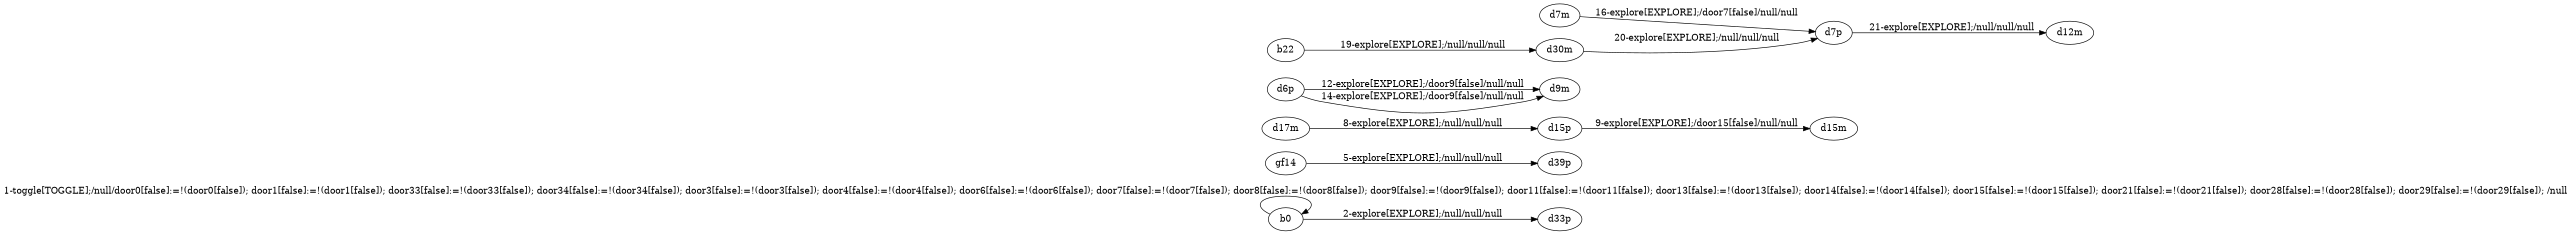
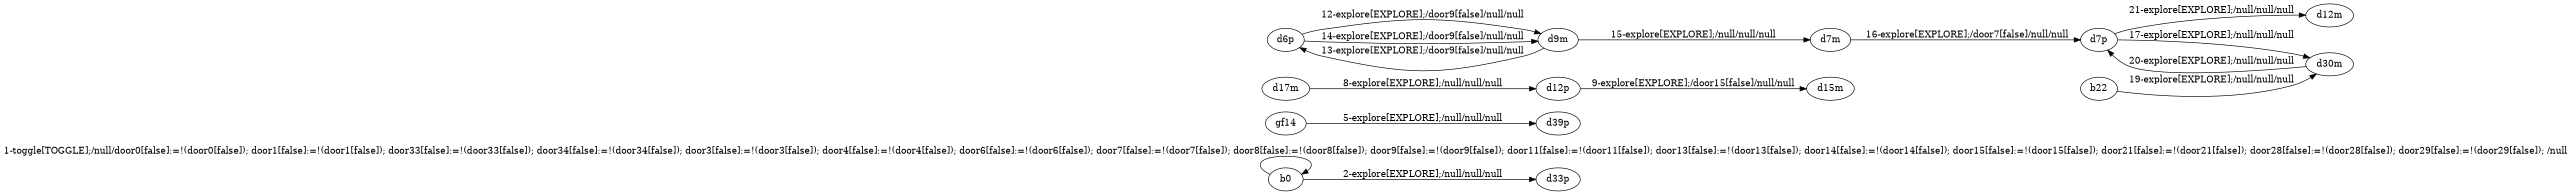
edge "d9m" -> "d7m": added, label "15-explore[EXPLORE];/null/null/null"
edge "d7p" -> "d30m": added, label "17-explore[EXPLORE];/null/null/null"
edge "d9m" -> "d6p": added, label "13-explore[EXPLORE];/door9[false]/null/null"
node "d15p": label "d15p" -> "d12p"
